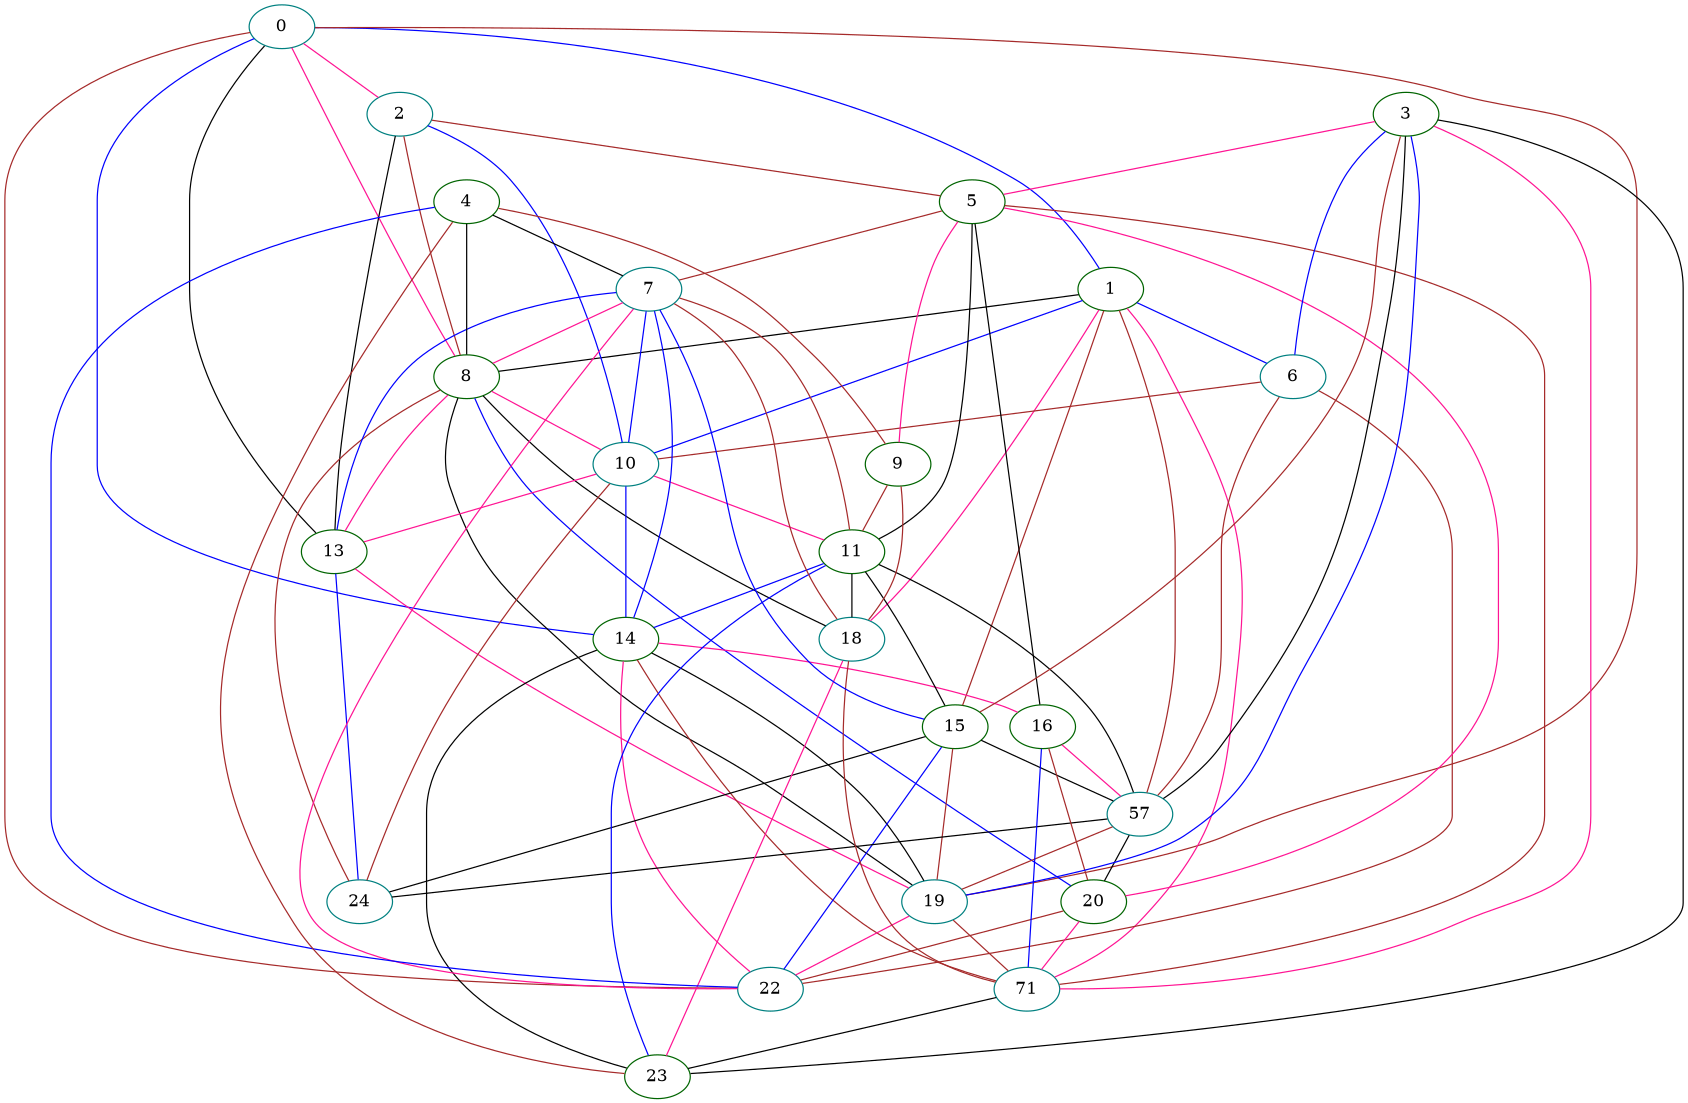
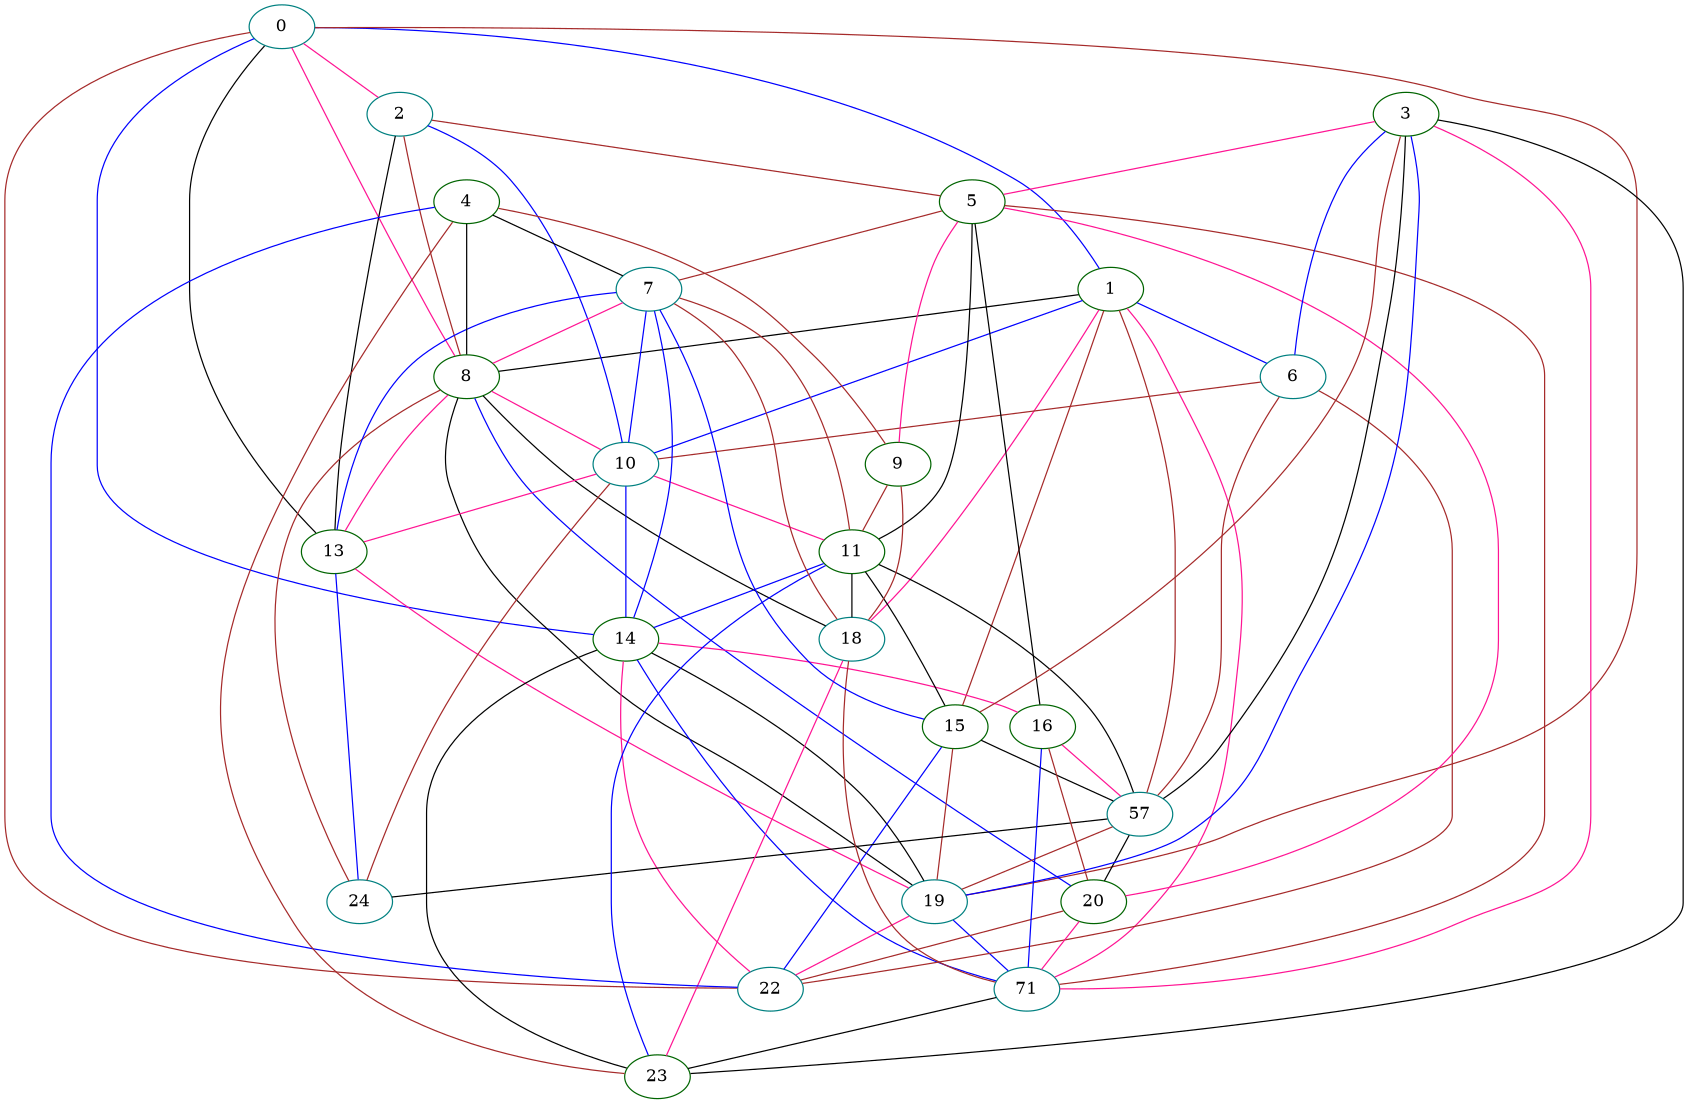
edge "7" -- "22": removed
edge "15" -- "24": removed
edge "14" -- "71": color brown -> blue
edge "19" -- "71": color brown -> blue
